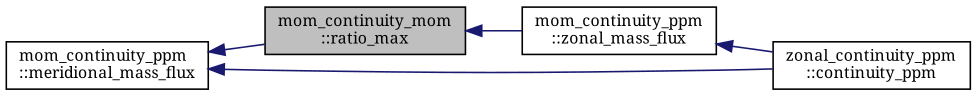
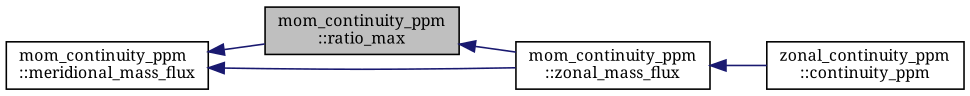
node "mom_continuity_mom ::ratio_max": label "mom_continuity_mom ::ratio_max" -> "mom_continuity_ppm ::ratio_max"
edge "zonal_continuity_ppm ::continuity_ppm" -> "mom_continuity_ppm ::meridional_mass_flux": now "mom_continuity_ppm ::zonal_mass_flux" -> "mom_continuity_ppm ::meridional_mass_flux"
